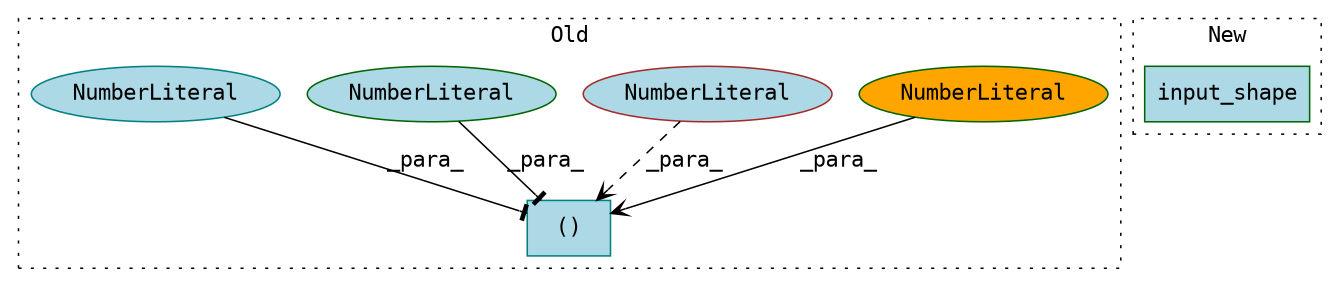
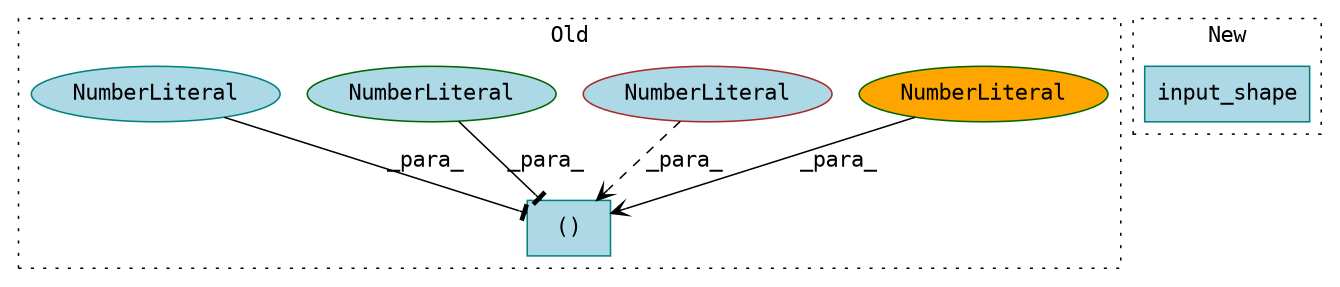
node "input_shape": color darkgreen -> teal
